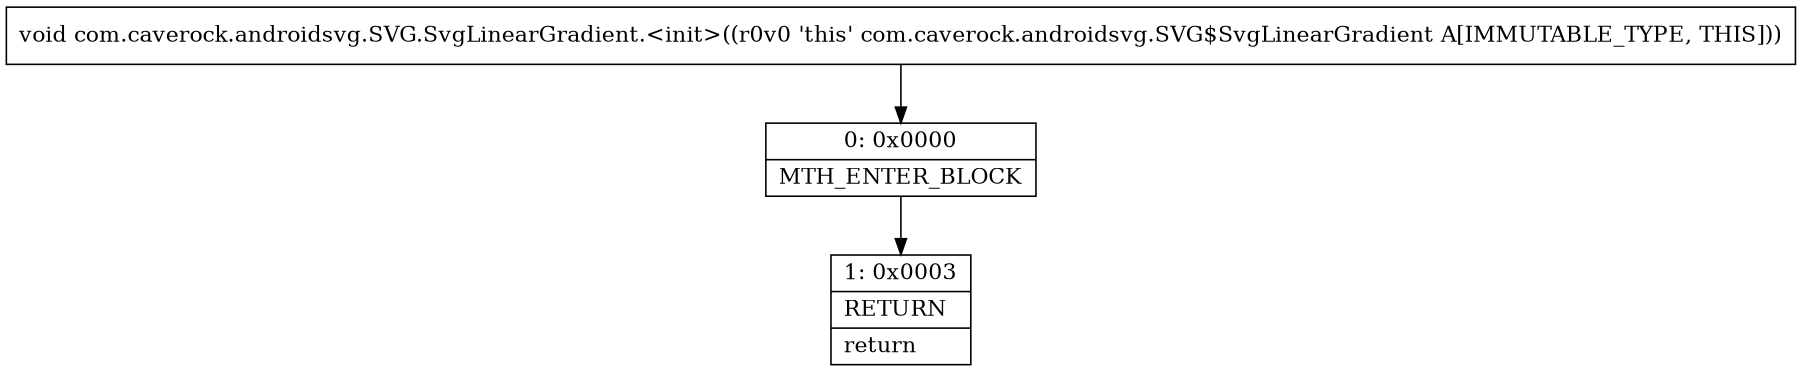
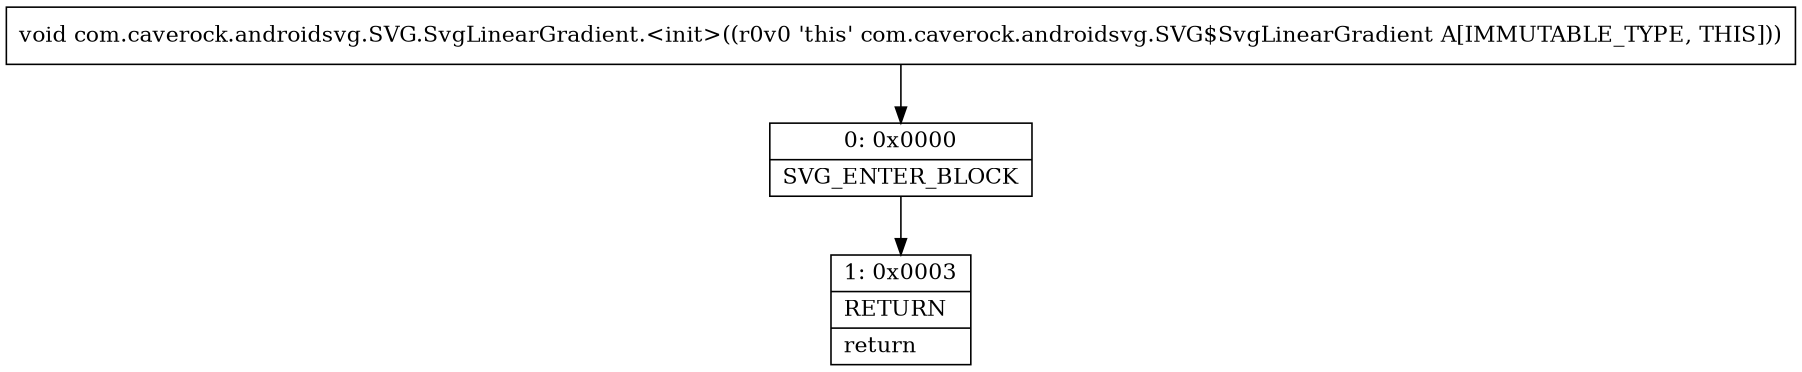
node "0: 0x0000": text "MTH_ENTER_BLOCK" -> "SVG_ENTER_BLOCK"
